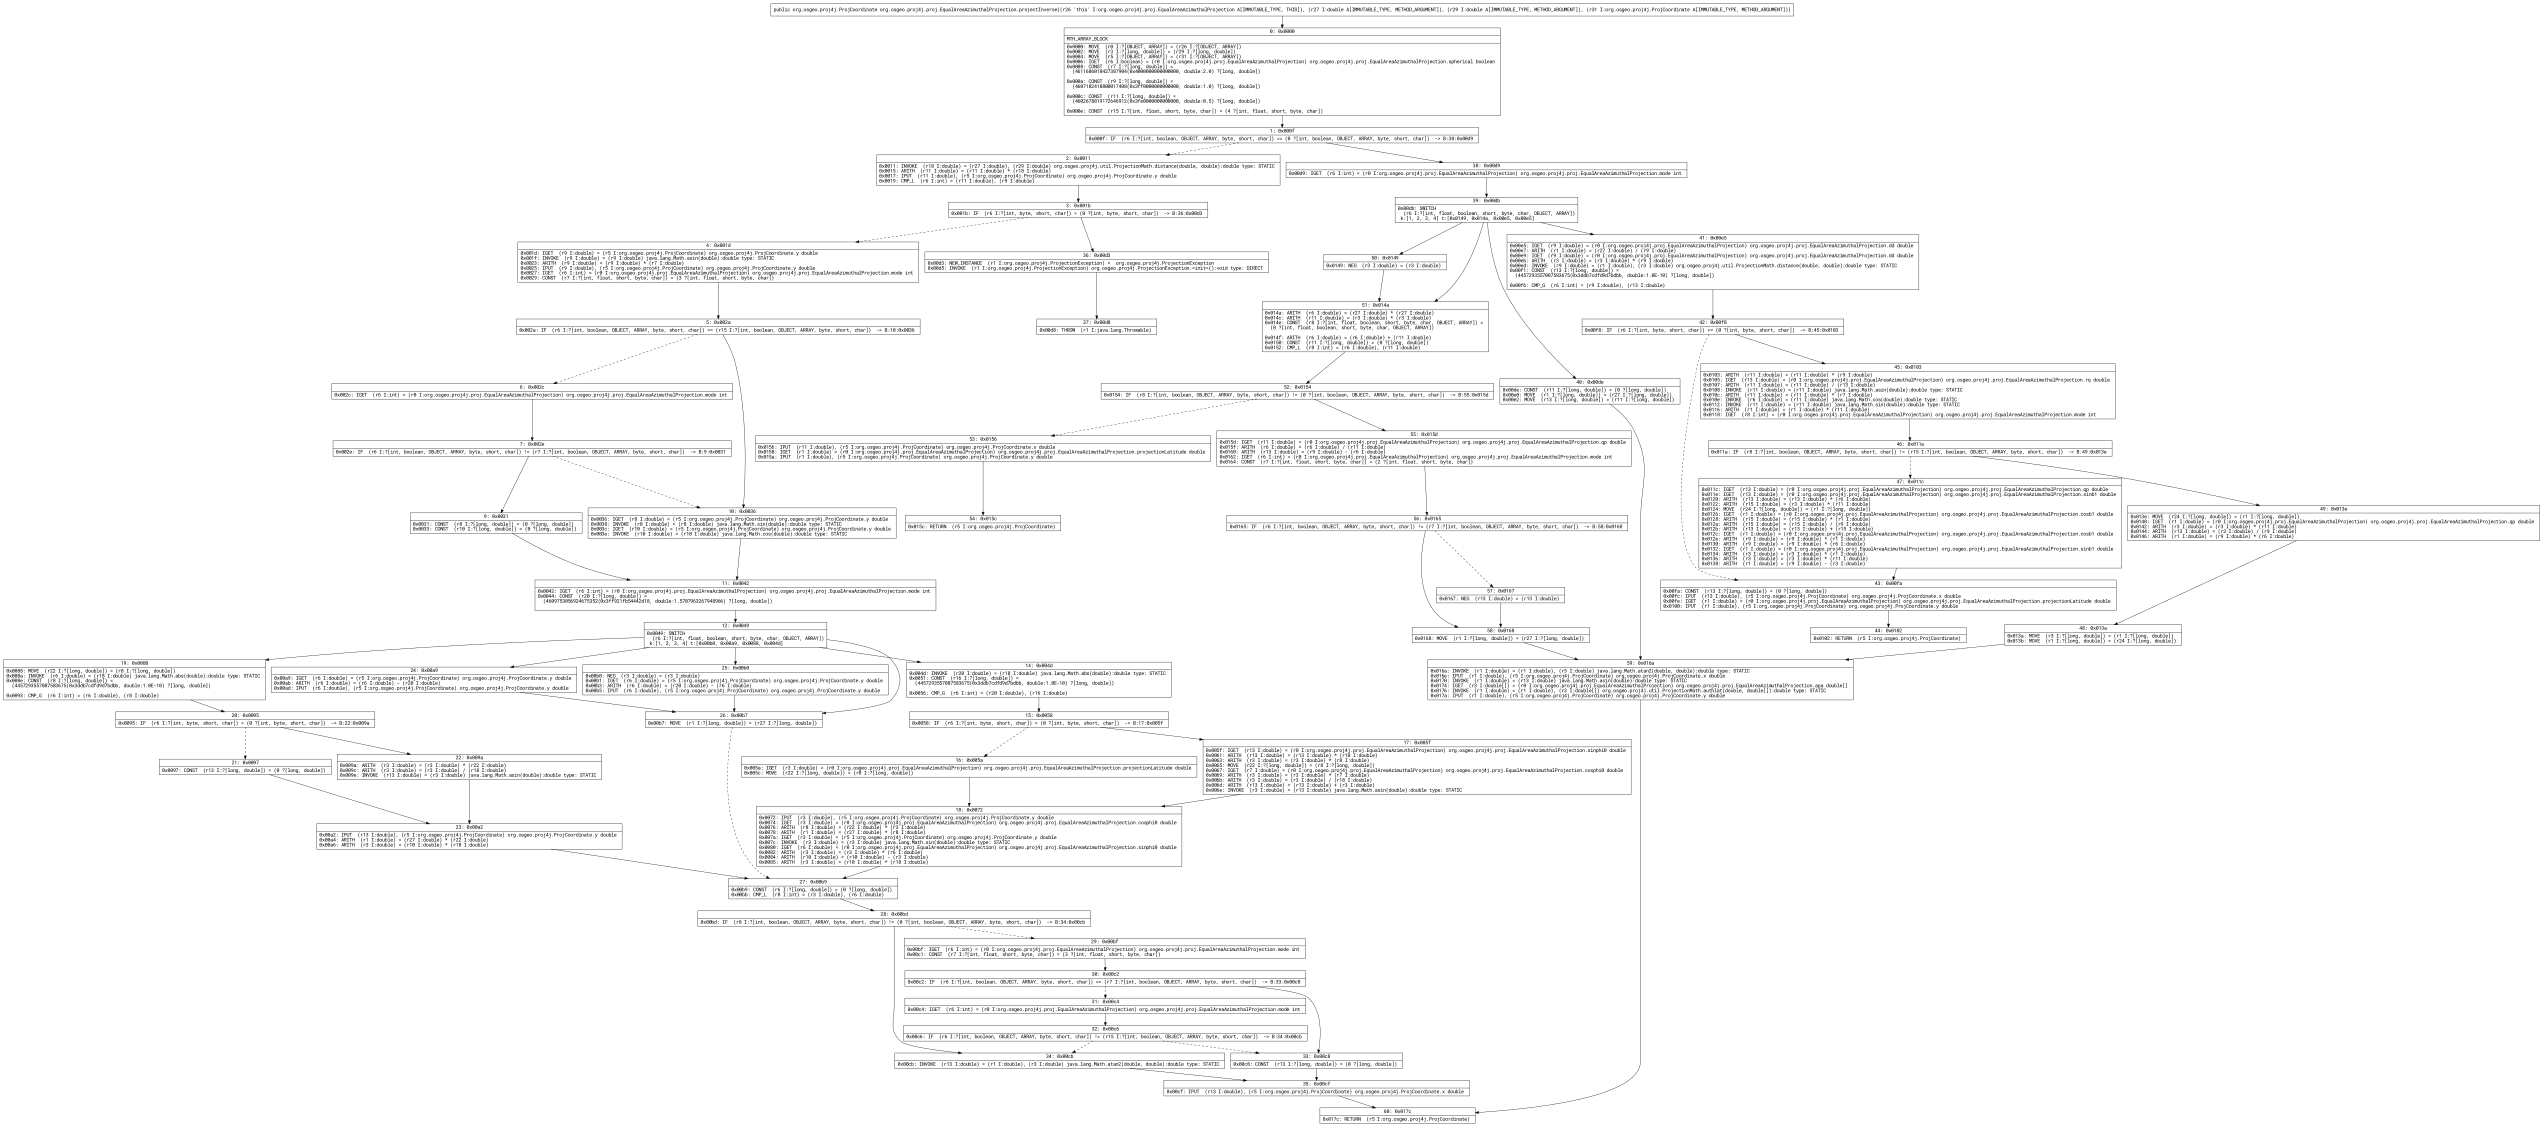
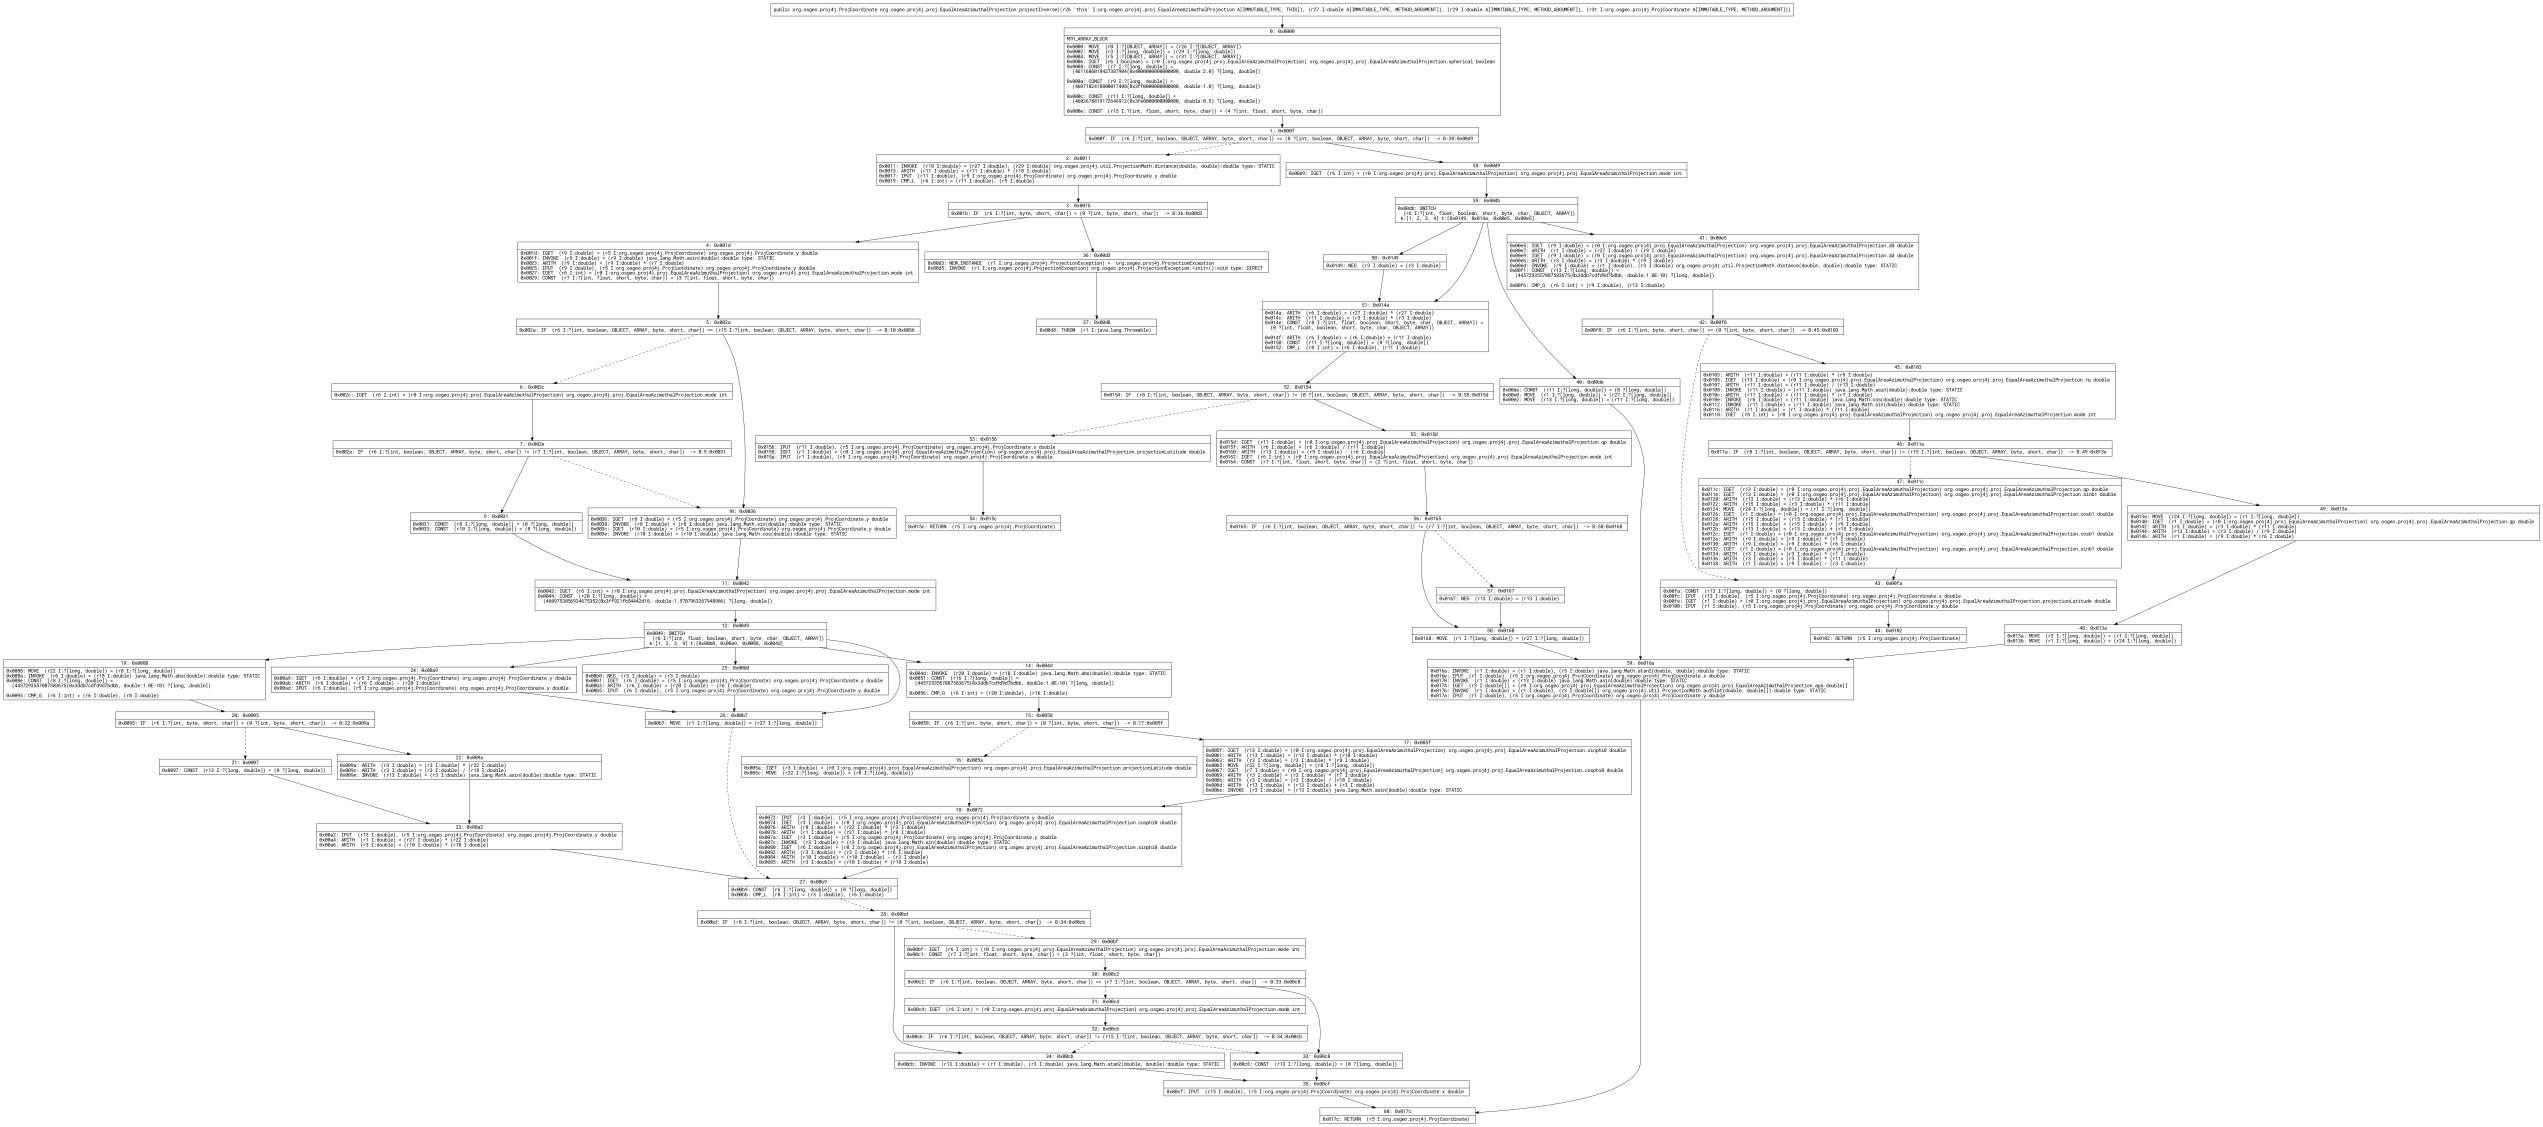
edge "3: 0x001b" -> "4: 0x001d": style dashed -> solid
edge "27: 0x00b9" -> "28: 0x00bd": style solid -> dashed
